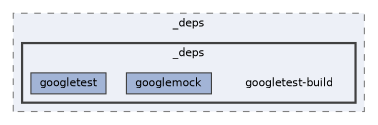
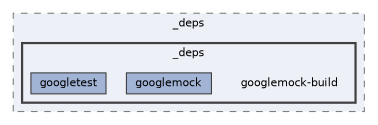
node "googletest-build": label "googletest-build" -> "googlemock-build"
